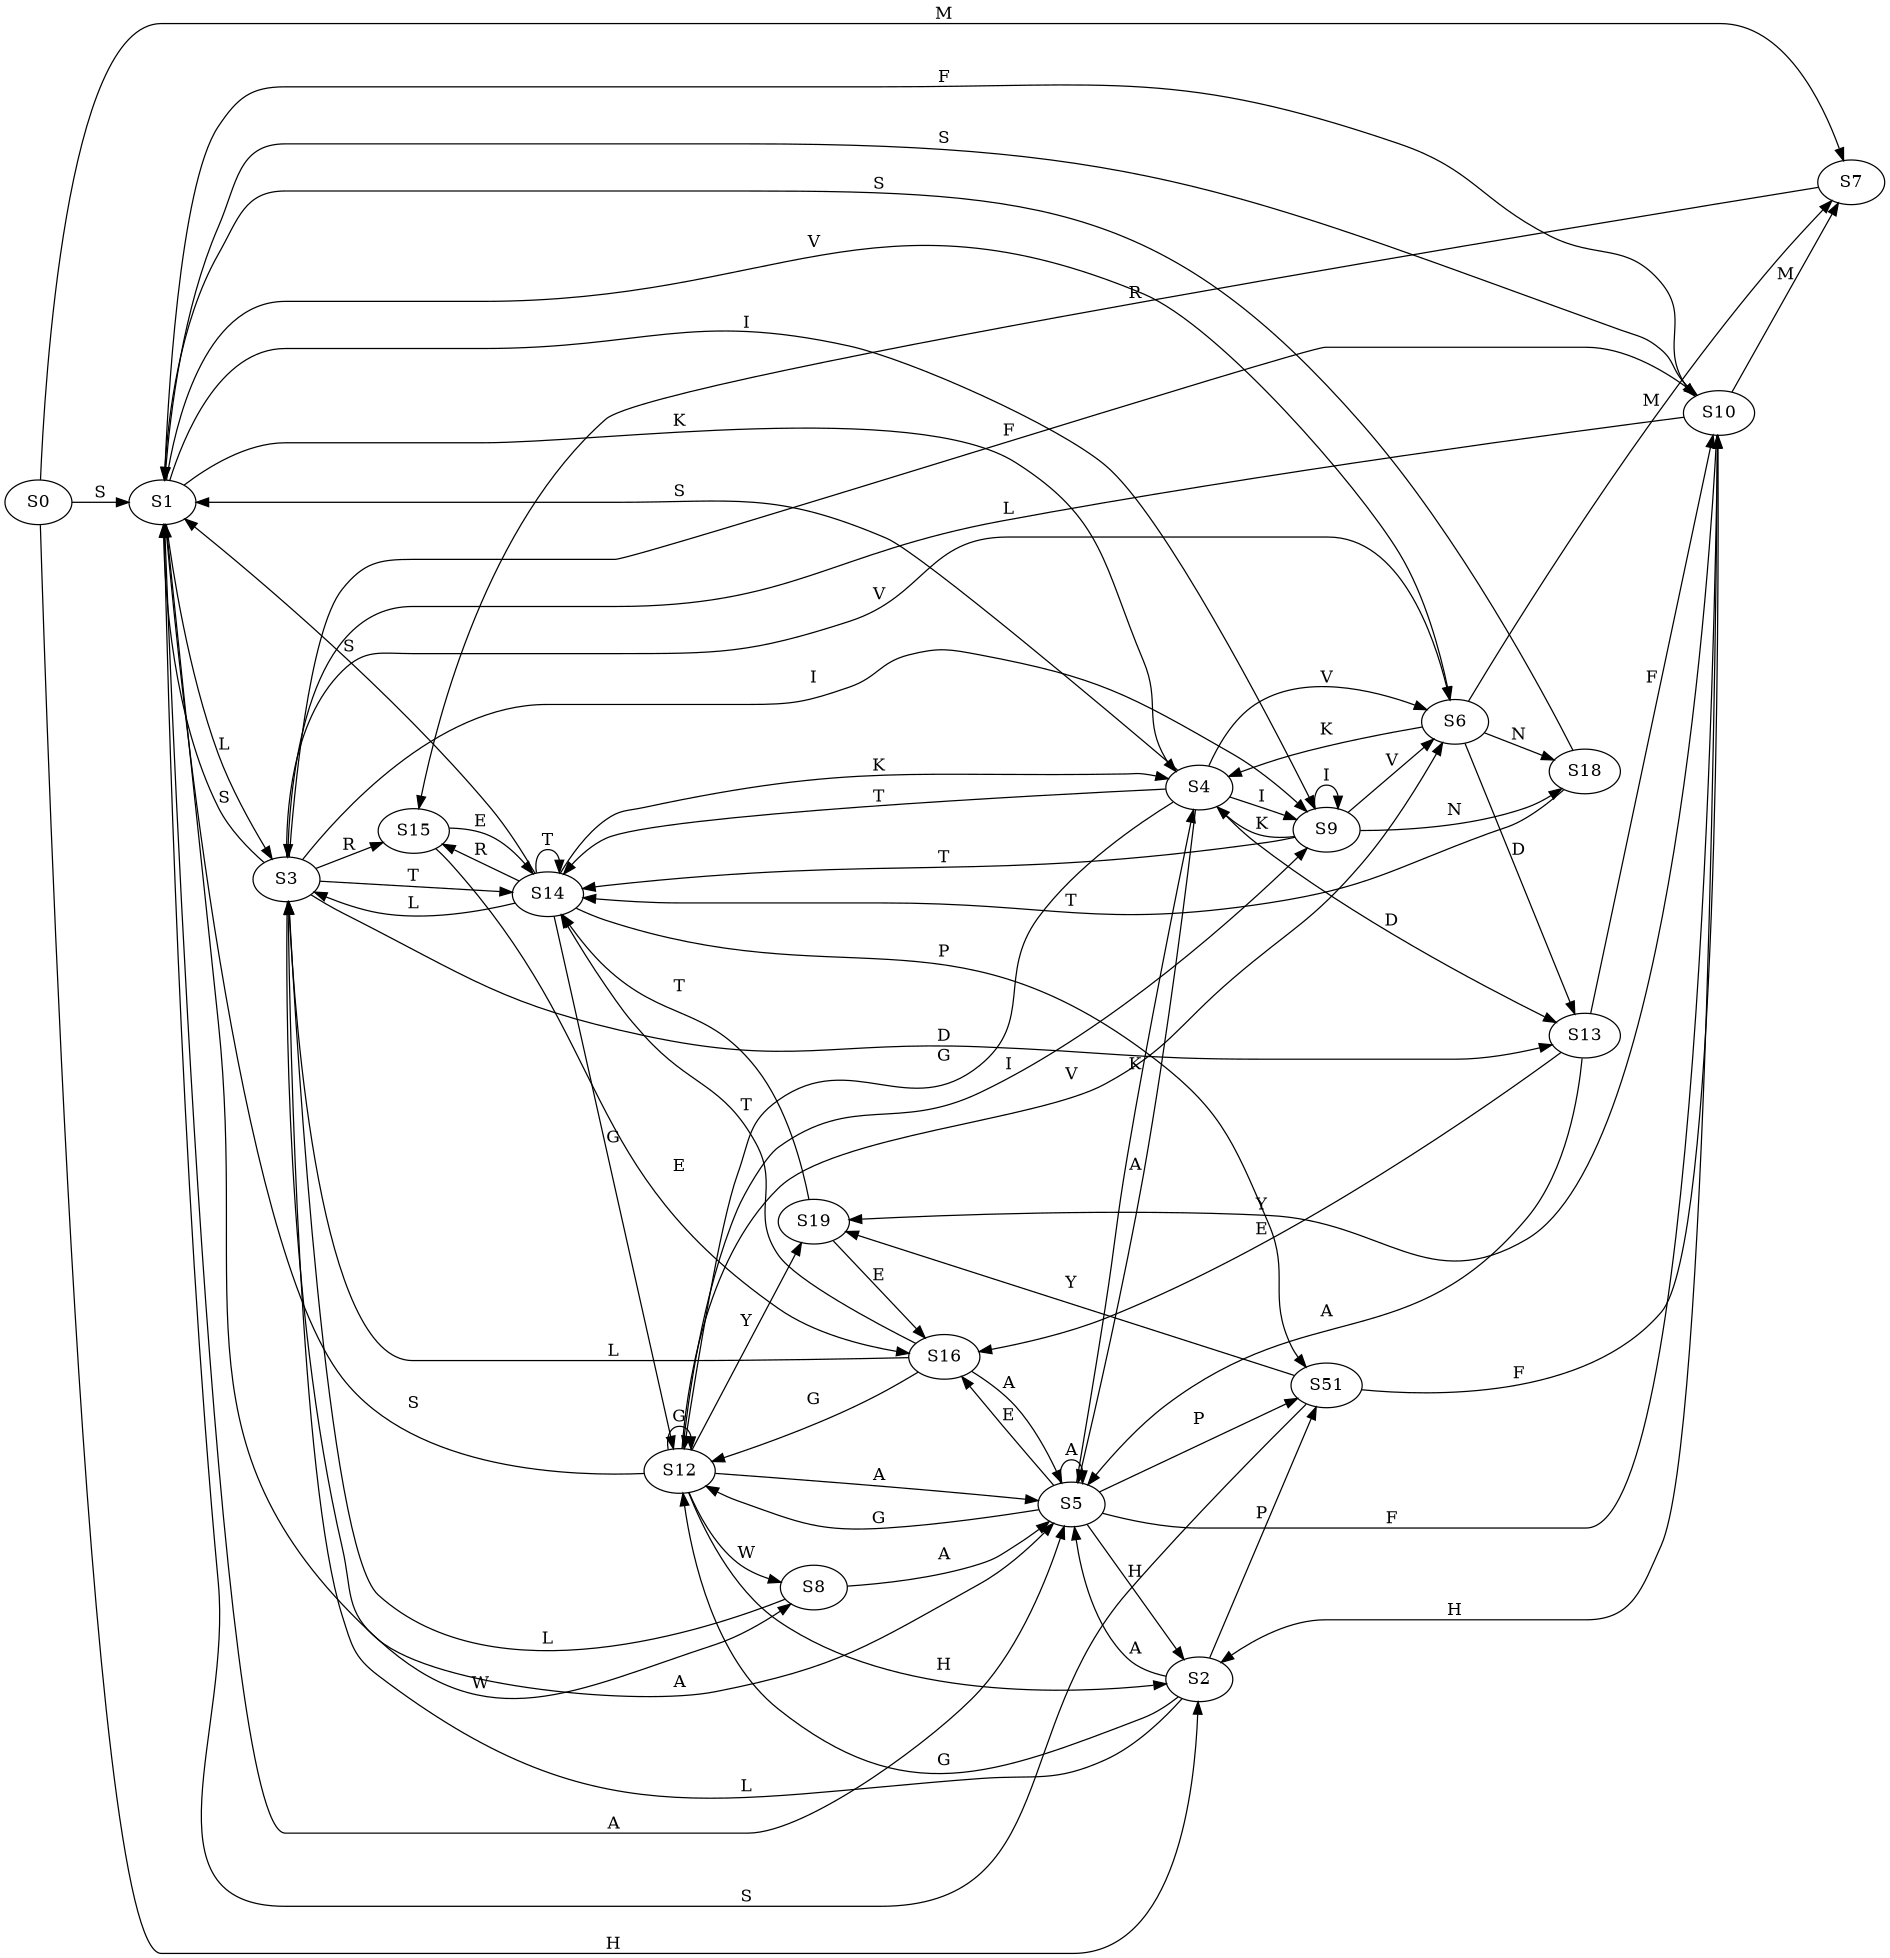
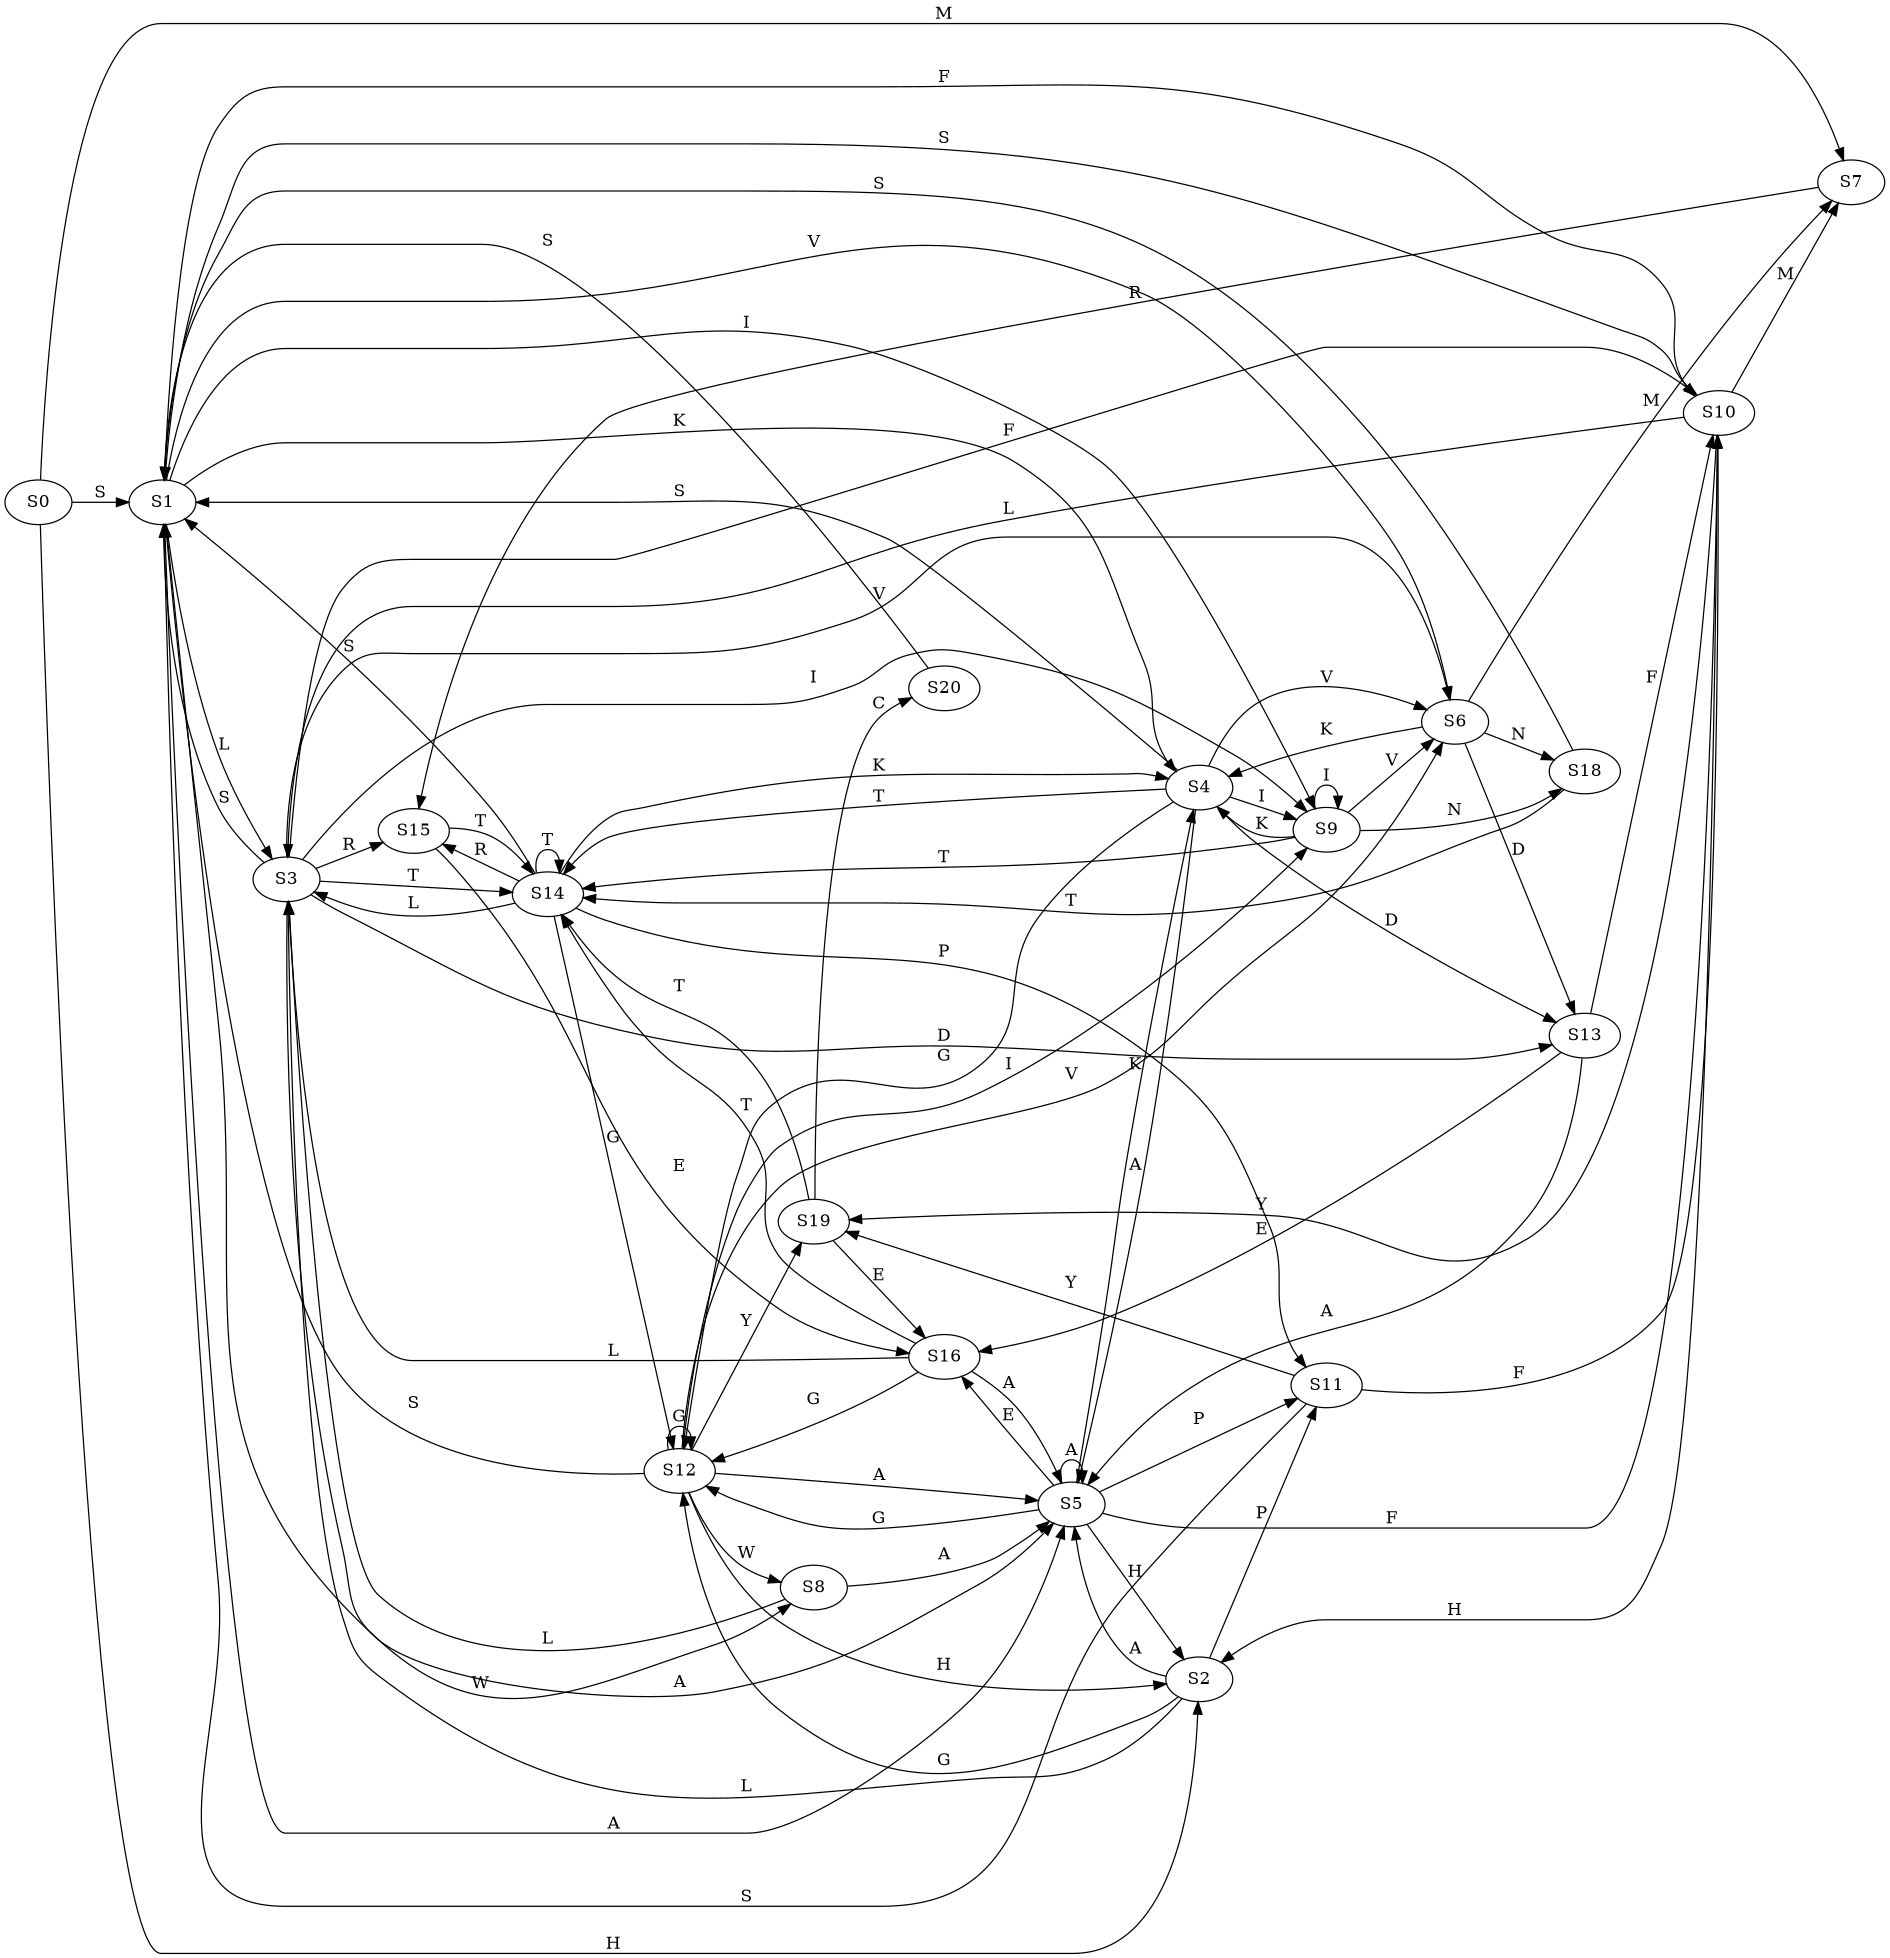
node "S20": added
edge "S15" -> "S14": label "E" -> "T"
node "S51": label "S51" -> "S11"
